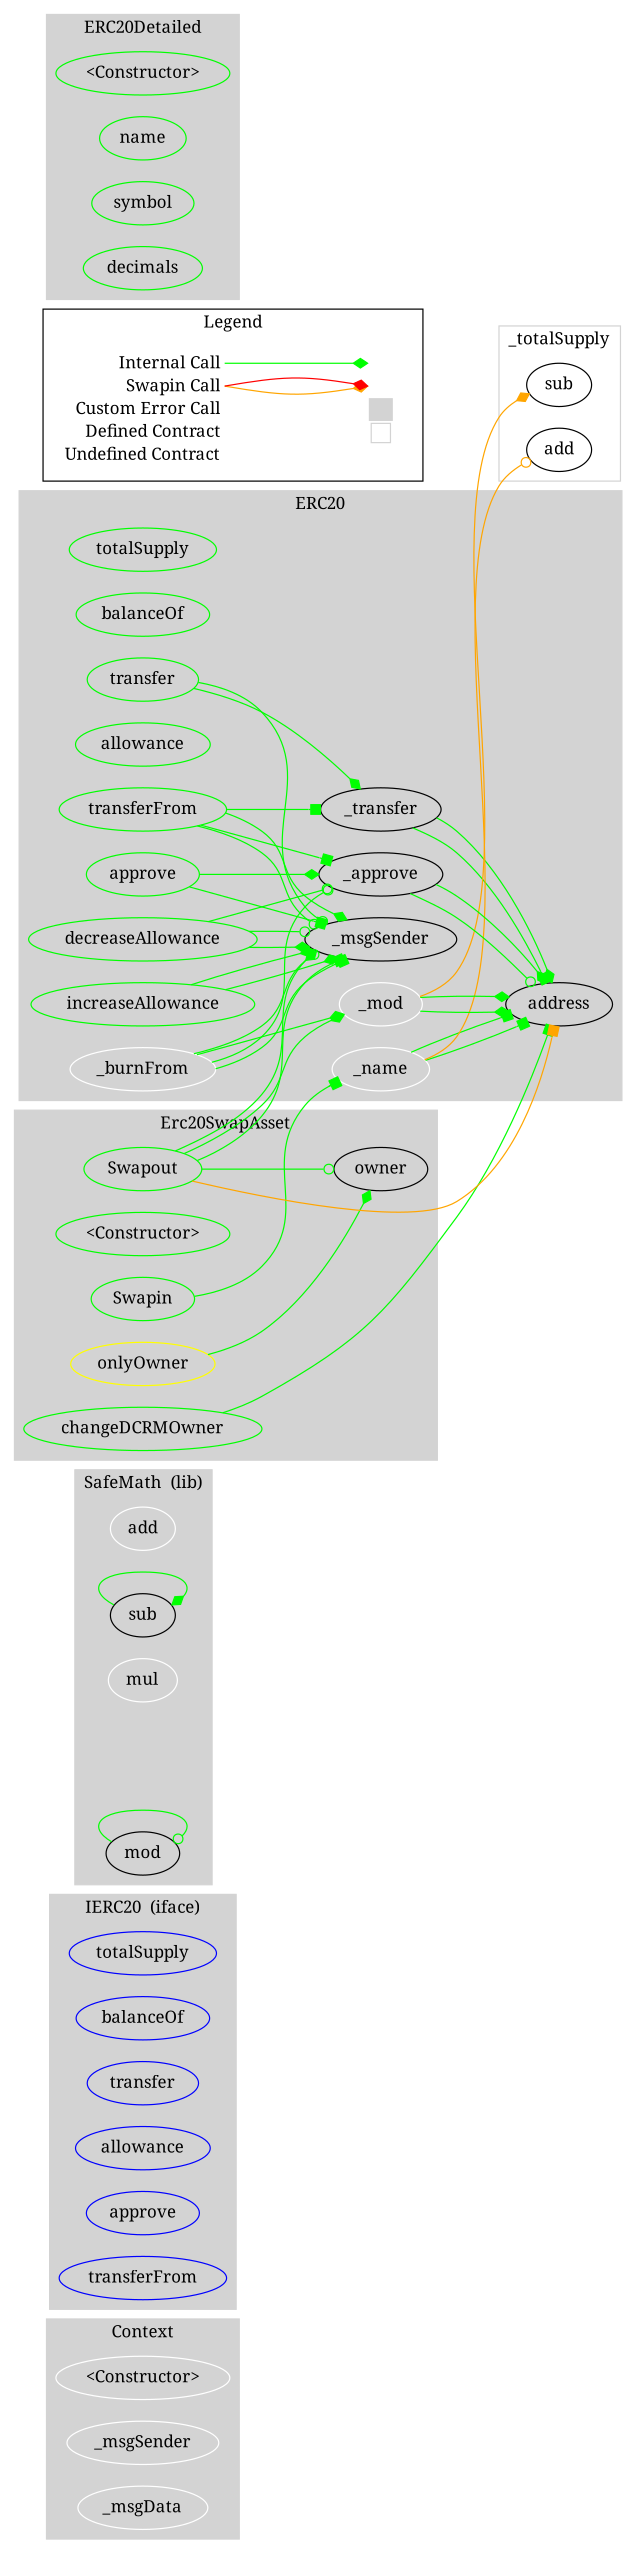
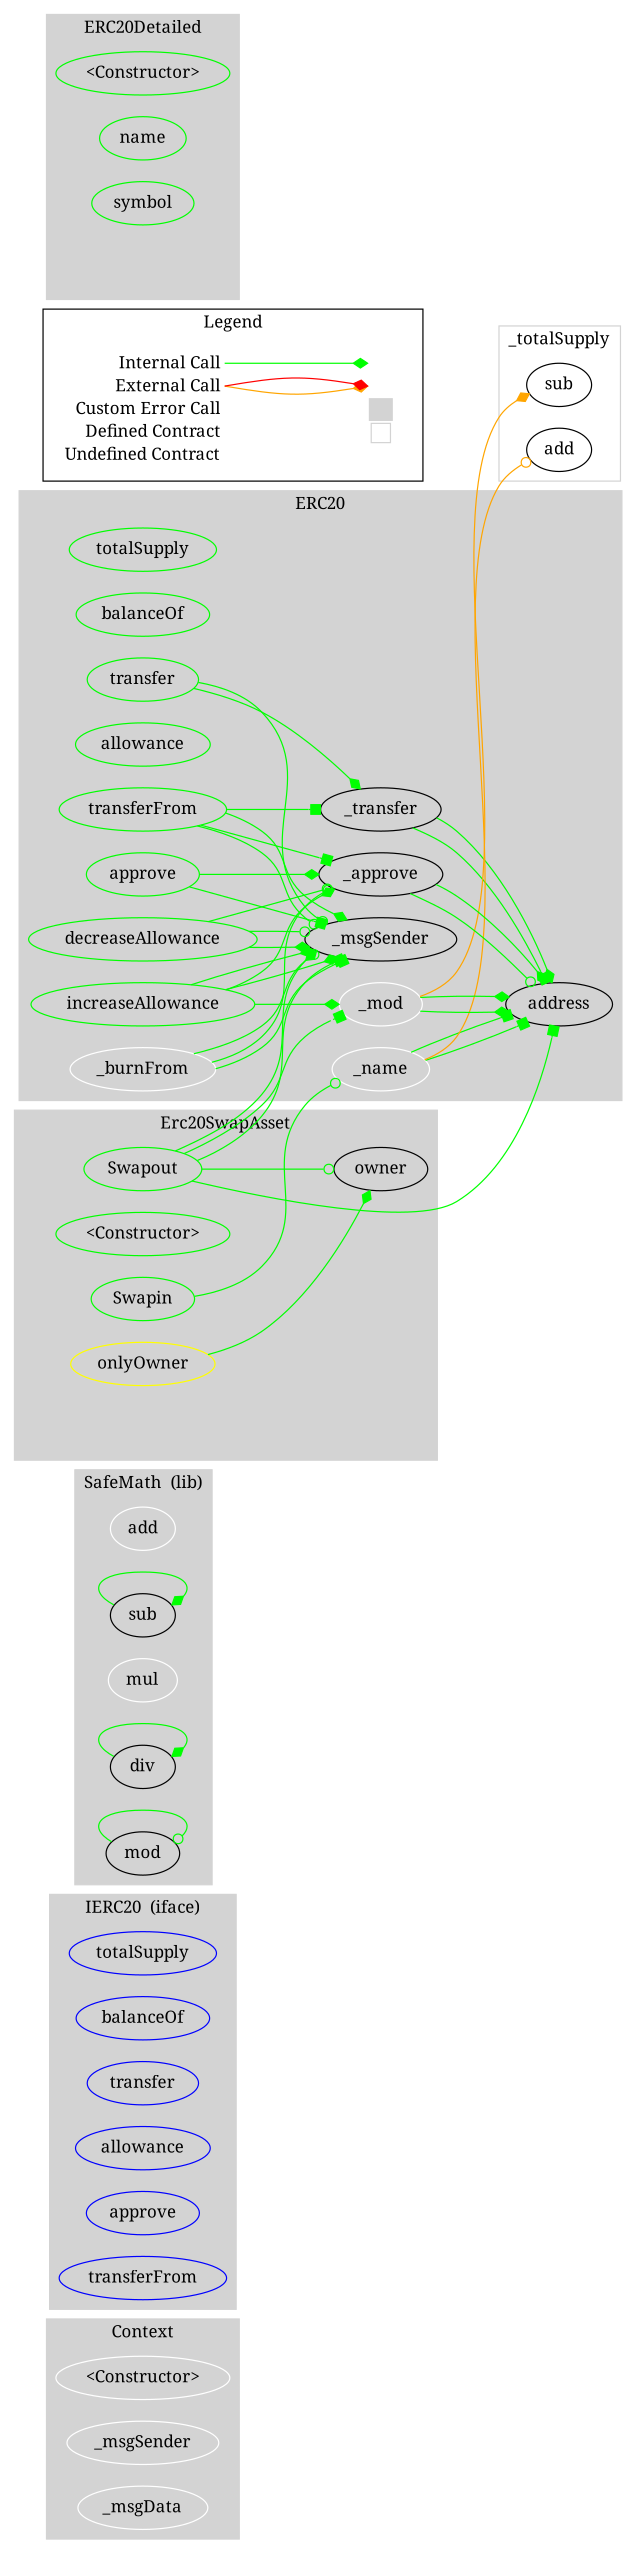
node "decimals": removed
node "Internal Call": text "Swapin Call" -> "External Call"
edge "increaseAllowance" -> "_approve": added
edge "_burnFrom" -> "_mod": now "increaseAllowance" -> "_mod"
edge "Swapout" -> "_mod": arrowhead diamond -> box
edge "Swapin" -> "_name": arrowhead box -> odot
edge "Swapout" -> "address": color orange -> green
node "changeDCRMOwner": removed
node "div": added
